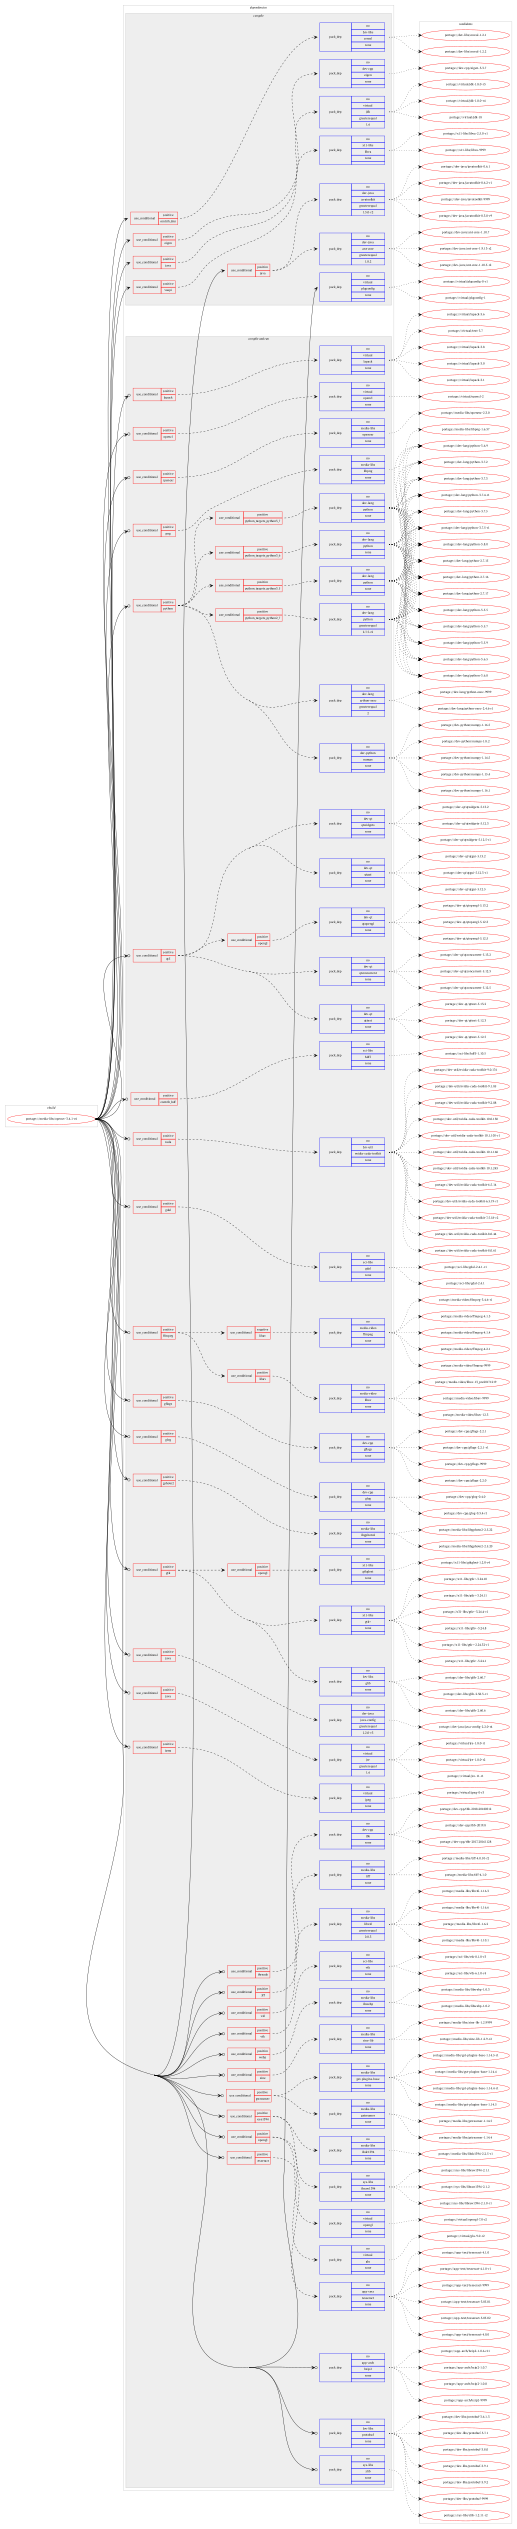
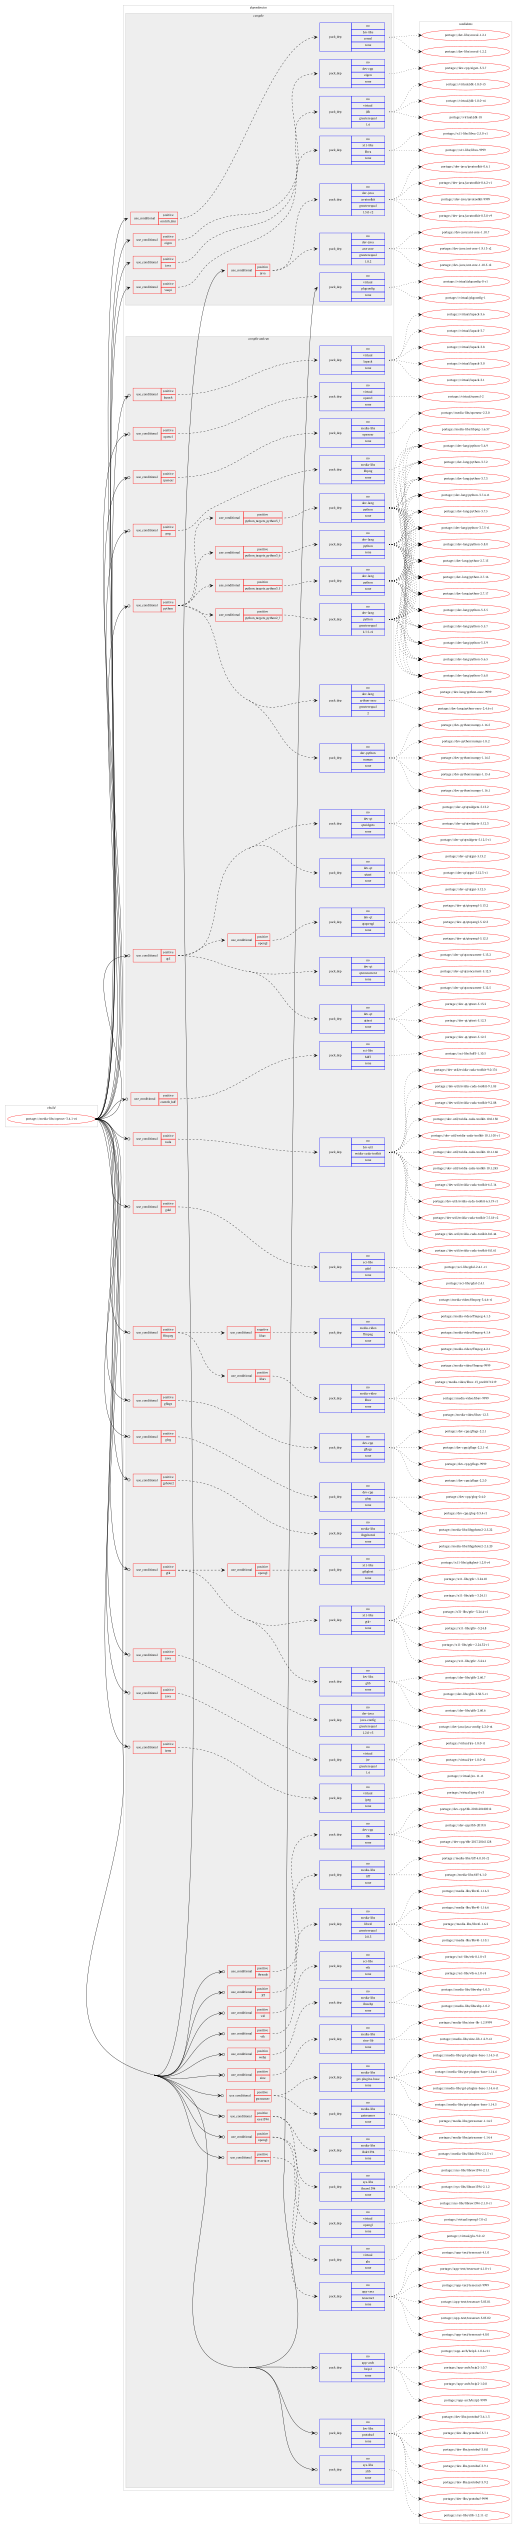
node "portage://virtual/text-3.7": label "portage://virtual/text-3.7" -> "portage://virtual/lapack-3.7"
